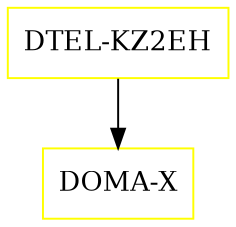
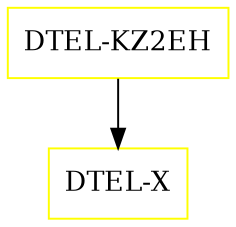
node "DOMA-X": label "DOMA-X" -> "DTEL-X"
